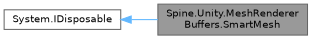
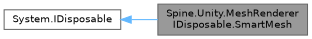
node "Spine.Unity.MeshRenderer Buffers.SmartMesh": label "Spine.Unity.MeshRenderer Buffers.SmartMesh" -> "Spine.Unity.MeshRenderer IDisposable.SmartMesh"
